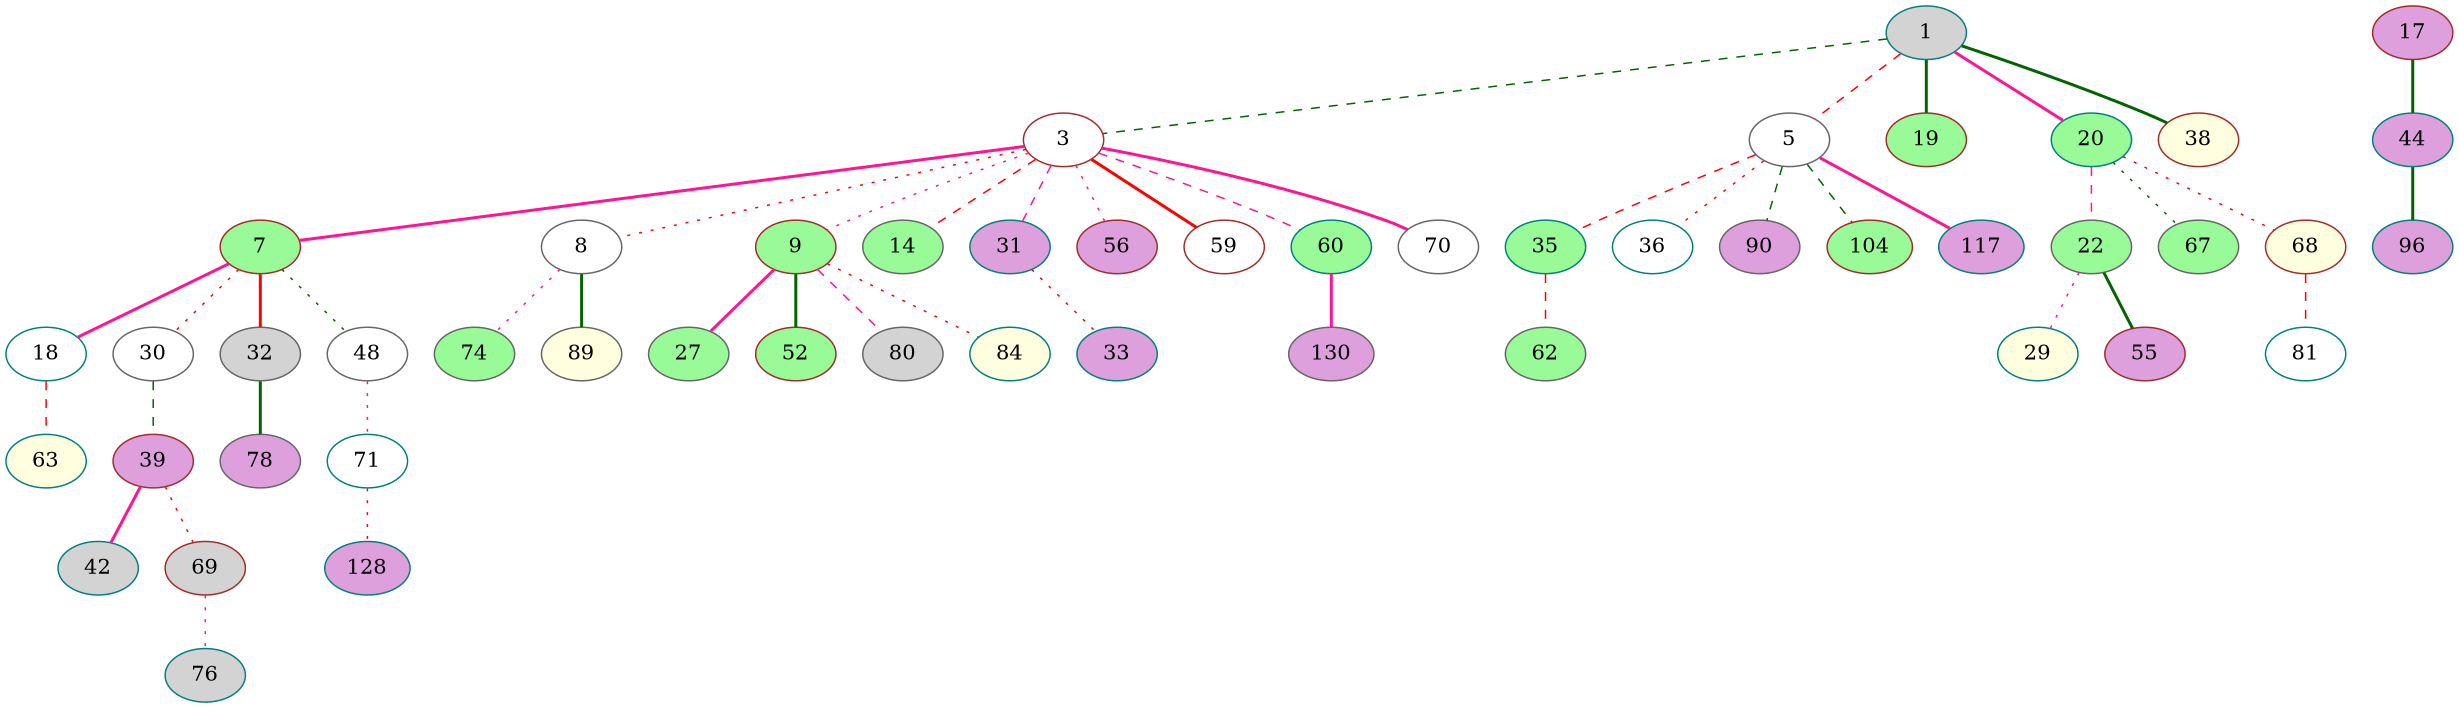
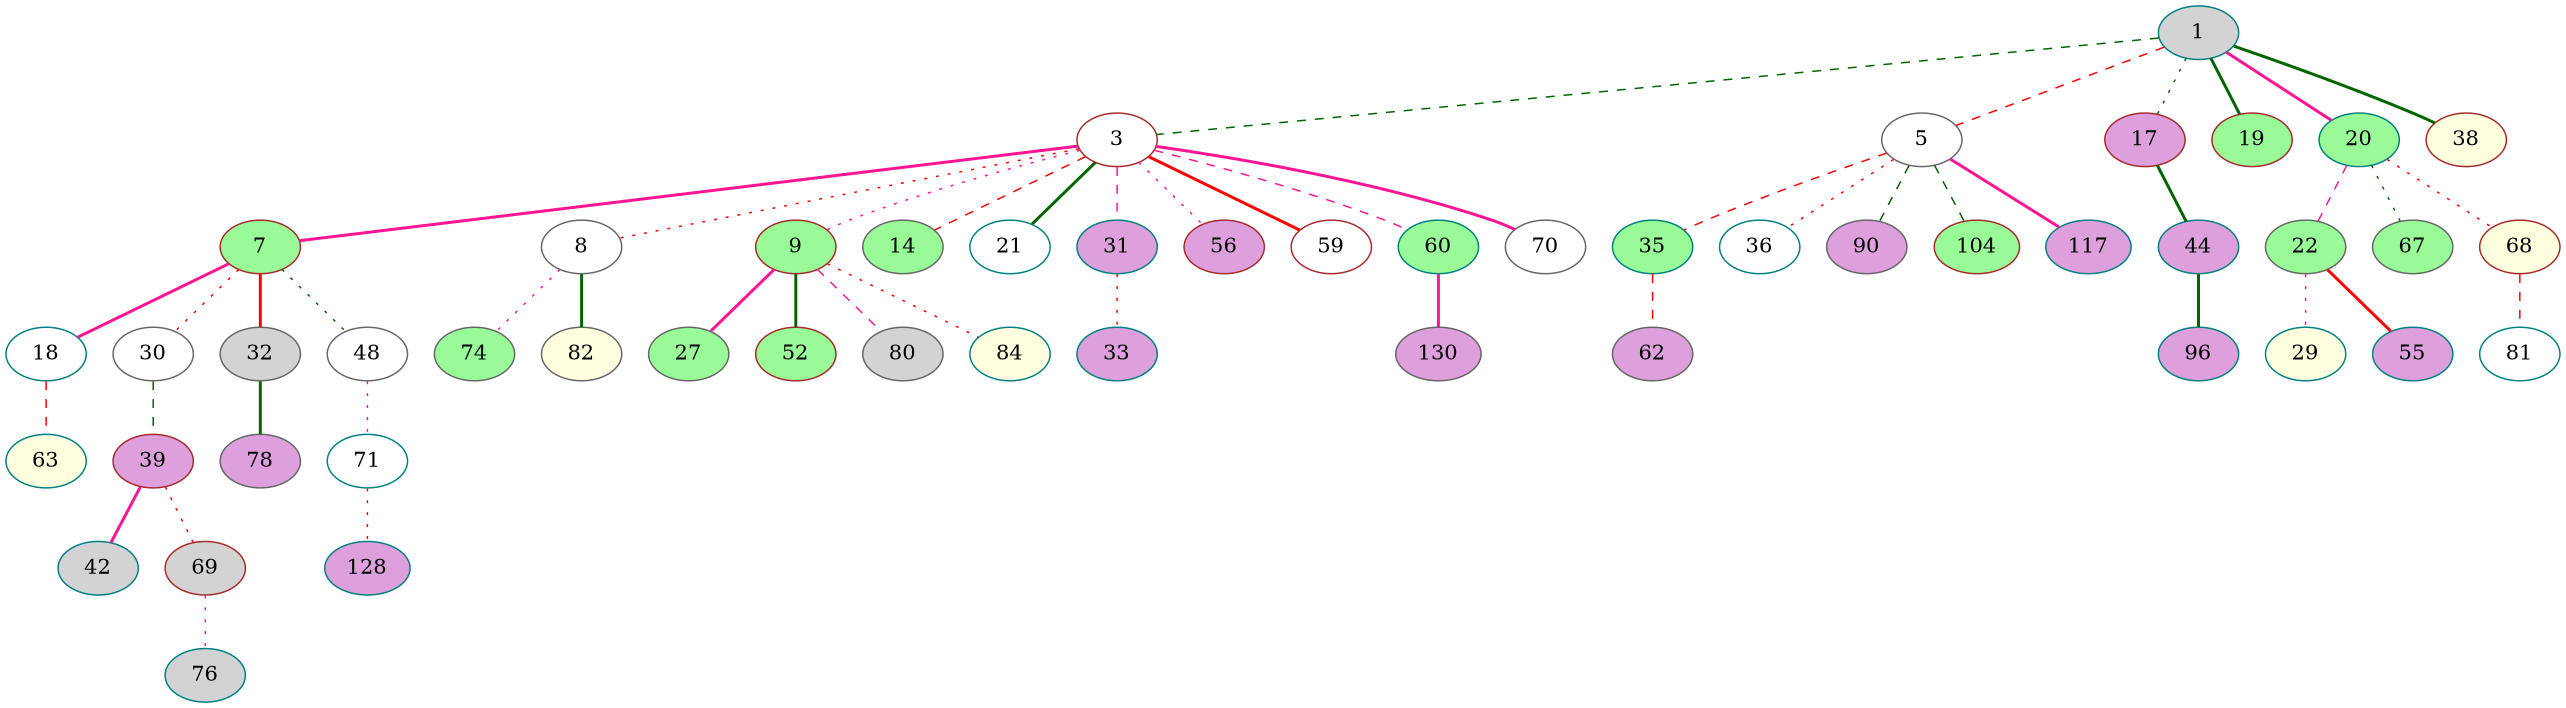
edge "1" -- "17": added
node "21": added
edge "22" -- "55": color darkgreen -> red
node "89": label "89" -> "82"
node "62": fillcolor palegreen -> plum
node "55": color brown -> teal
